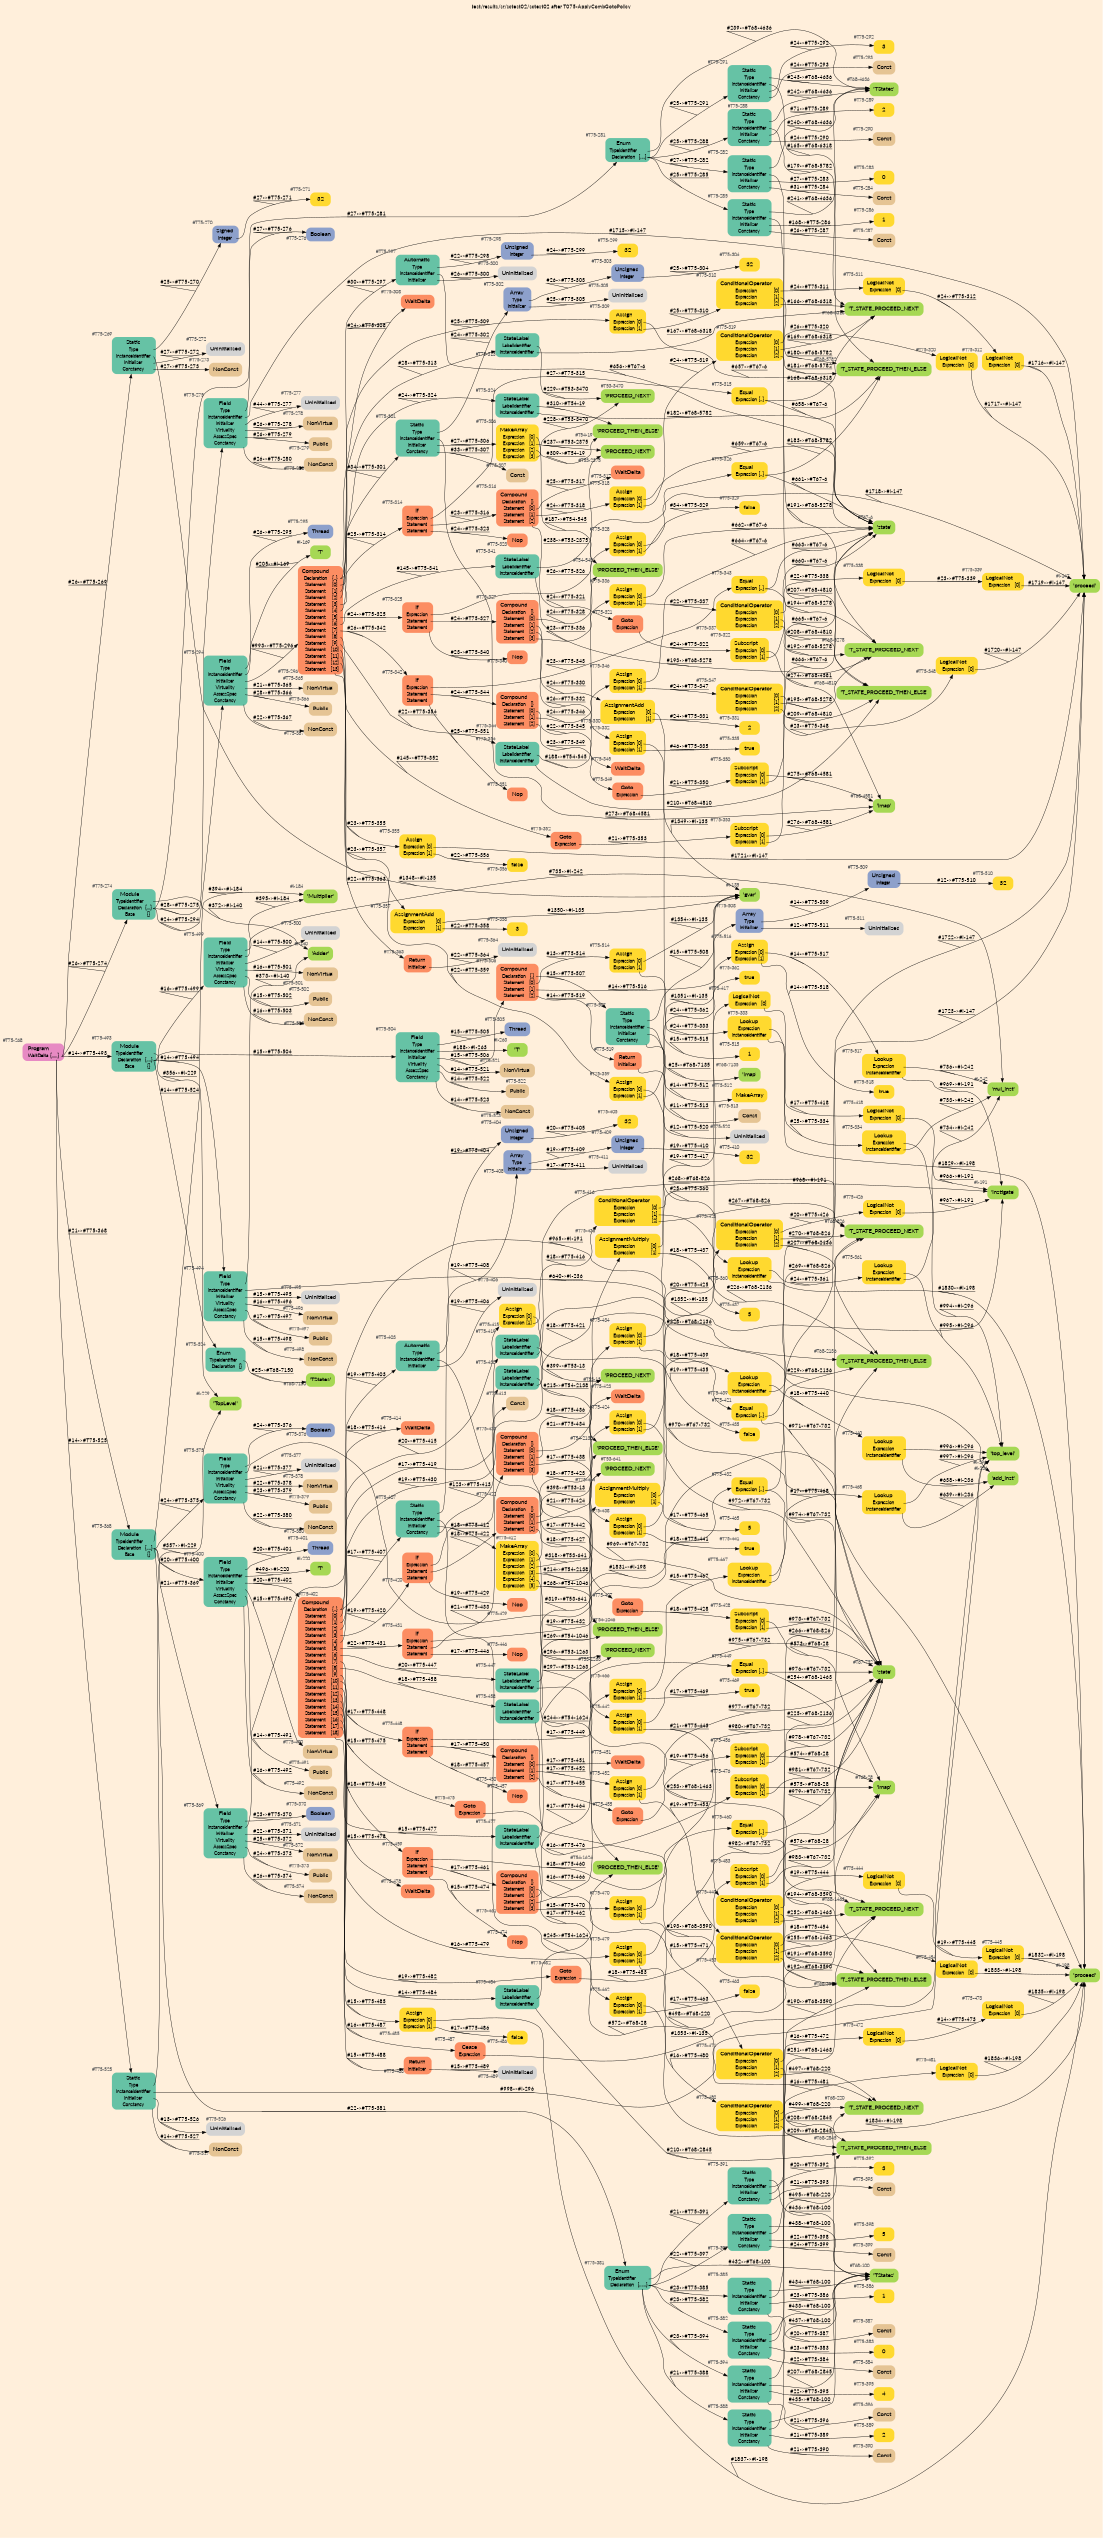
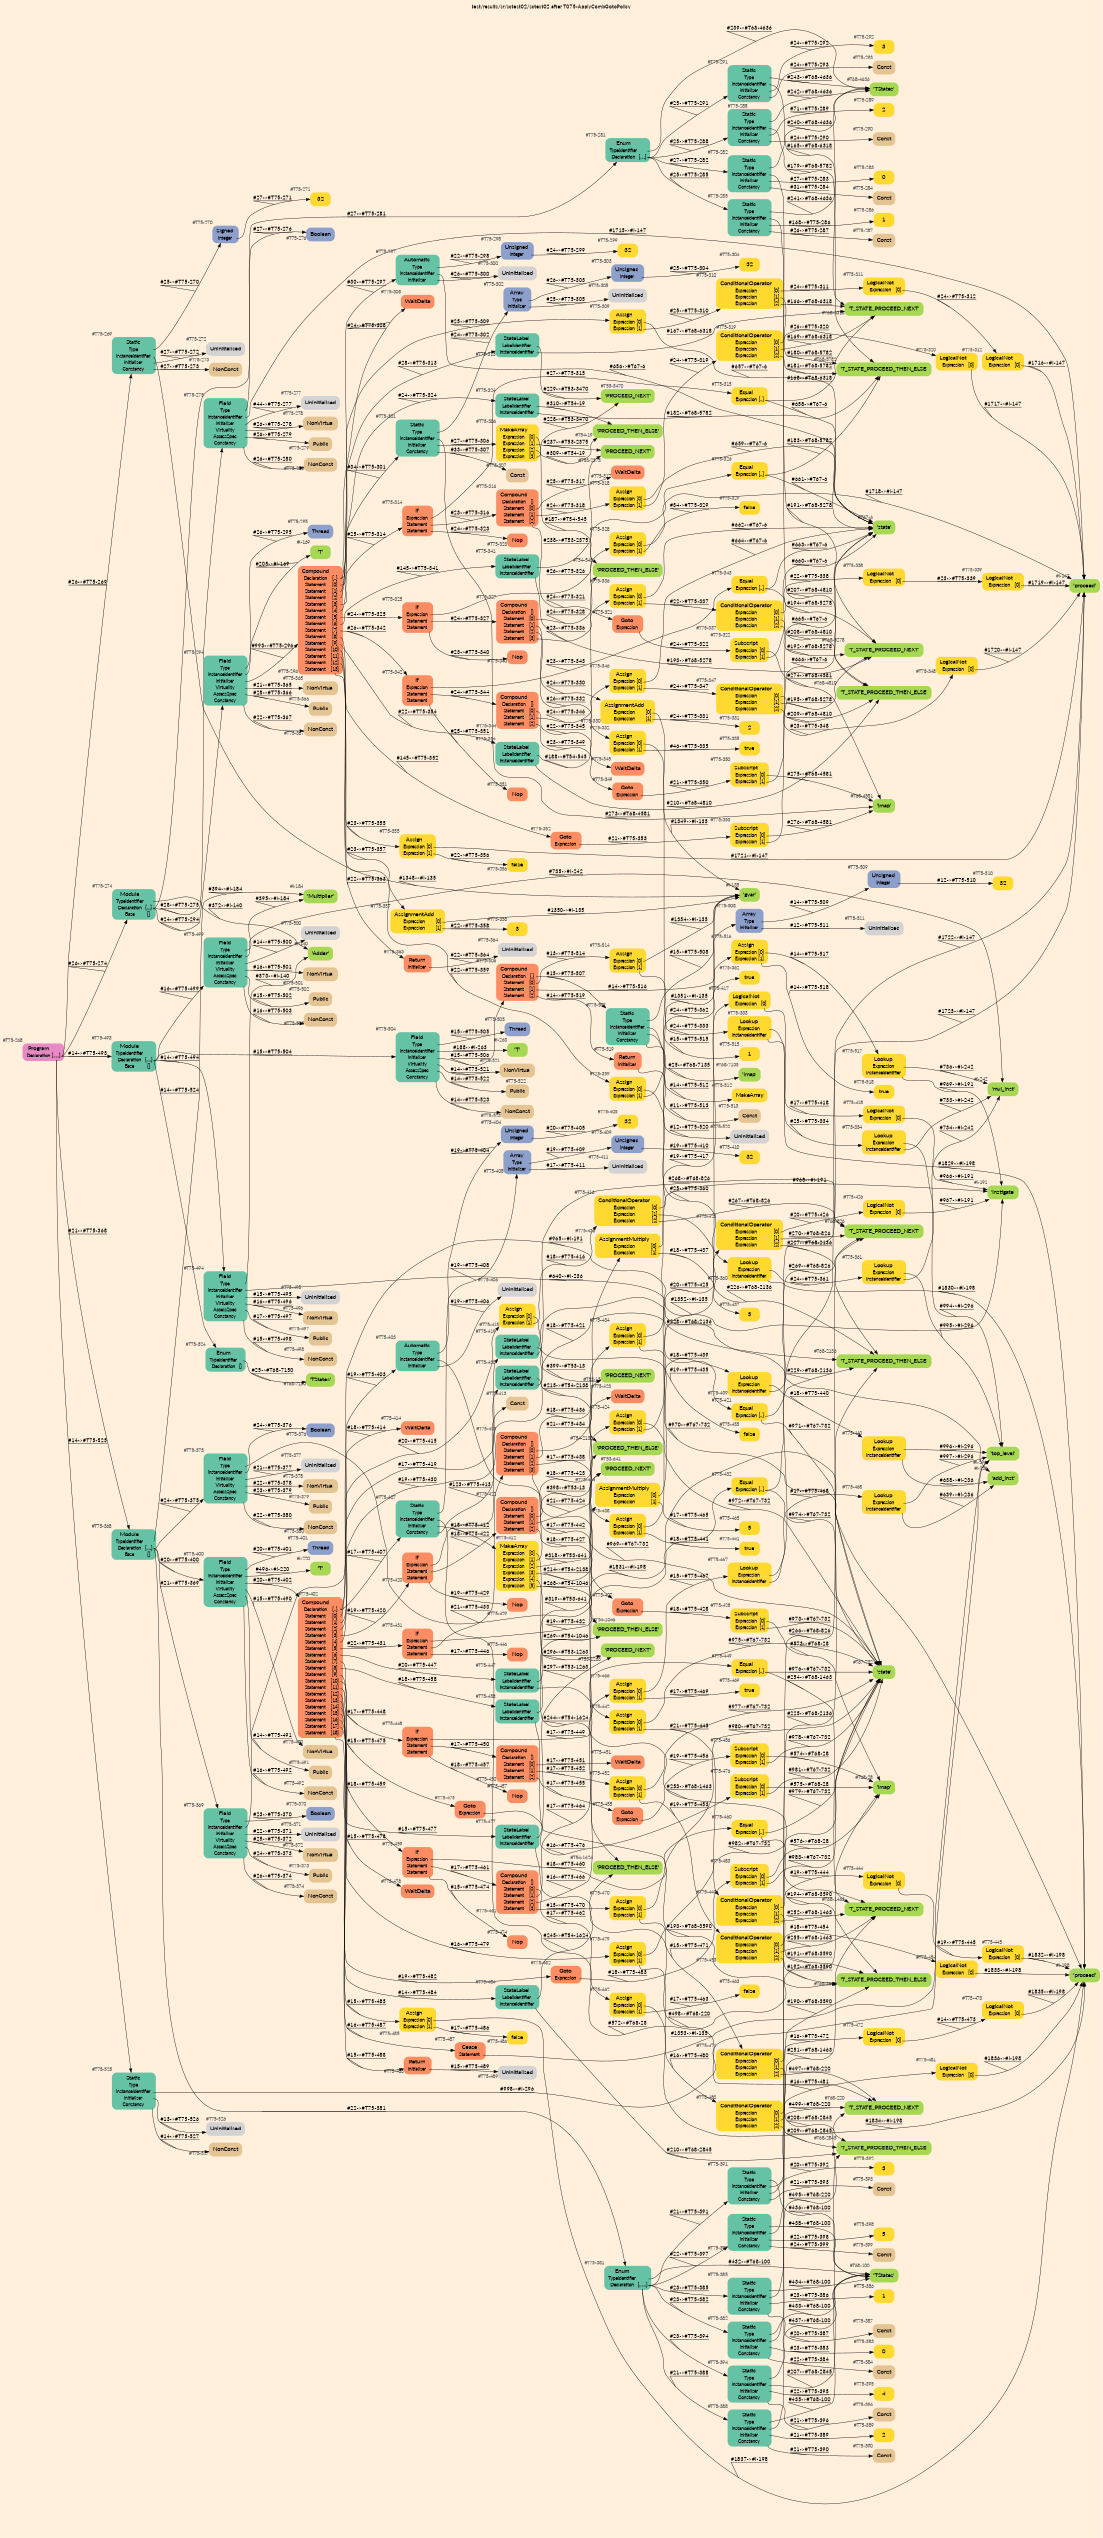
node "Program": text "WaitDelta" -> "Declaration"
node "'TopLevel'": removed
node "Cease": text "Expression" -> "Statement"
